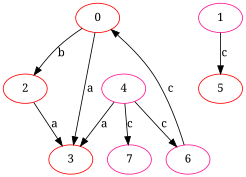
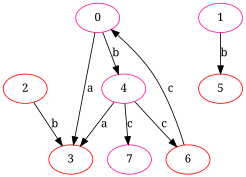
node "0": color red -> deeppink
edge "0" -> "2": now "0" -> "4"
edge "1" -> "5": label "c" -> "b"
edge "2" -> "3": label "a" -> "b"
node "6": color deeppink -> red
